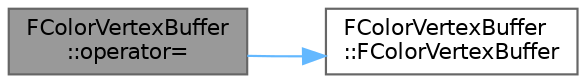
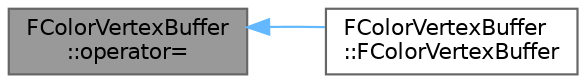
edge "FColorVertexBuffer ::operator=" -> "FColorVertexBuffer ::FColorVertexBuffer": reversed
